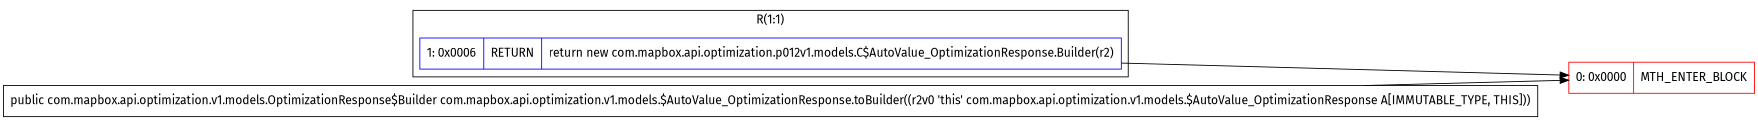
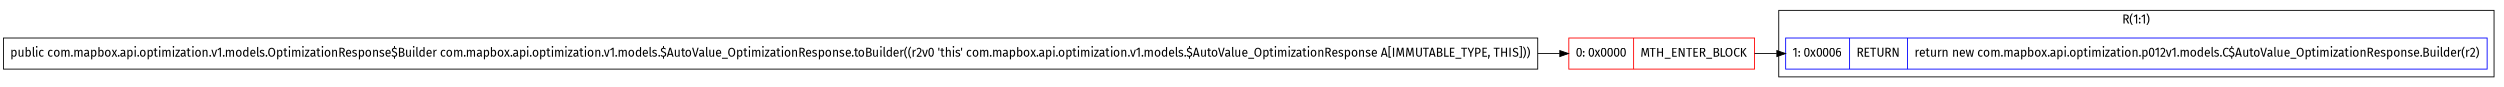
edge "1: 0x0006" -> "0: 0x0000": reversed
